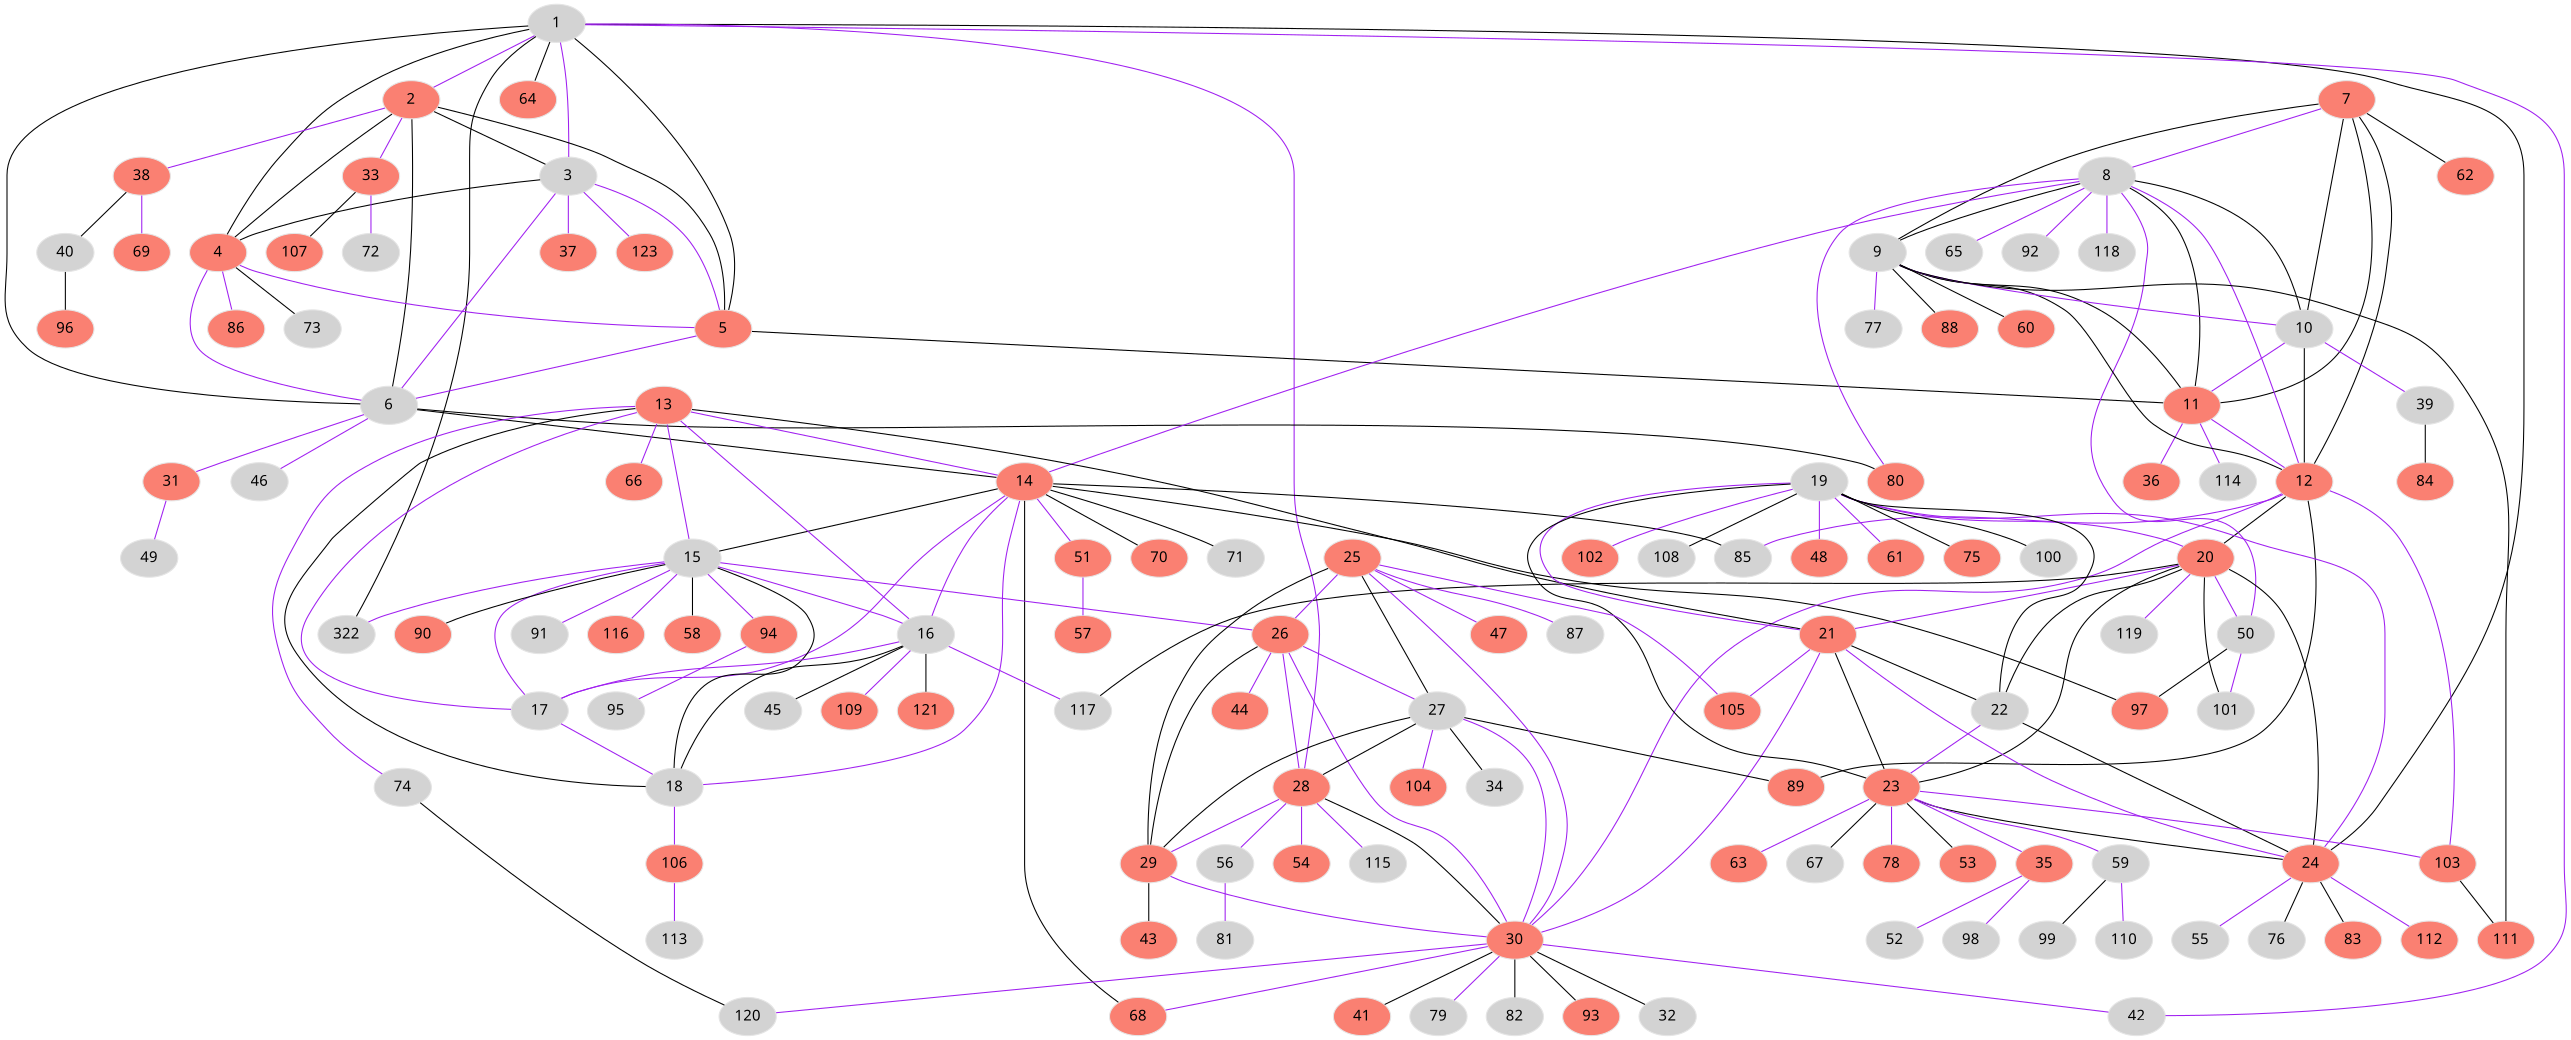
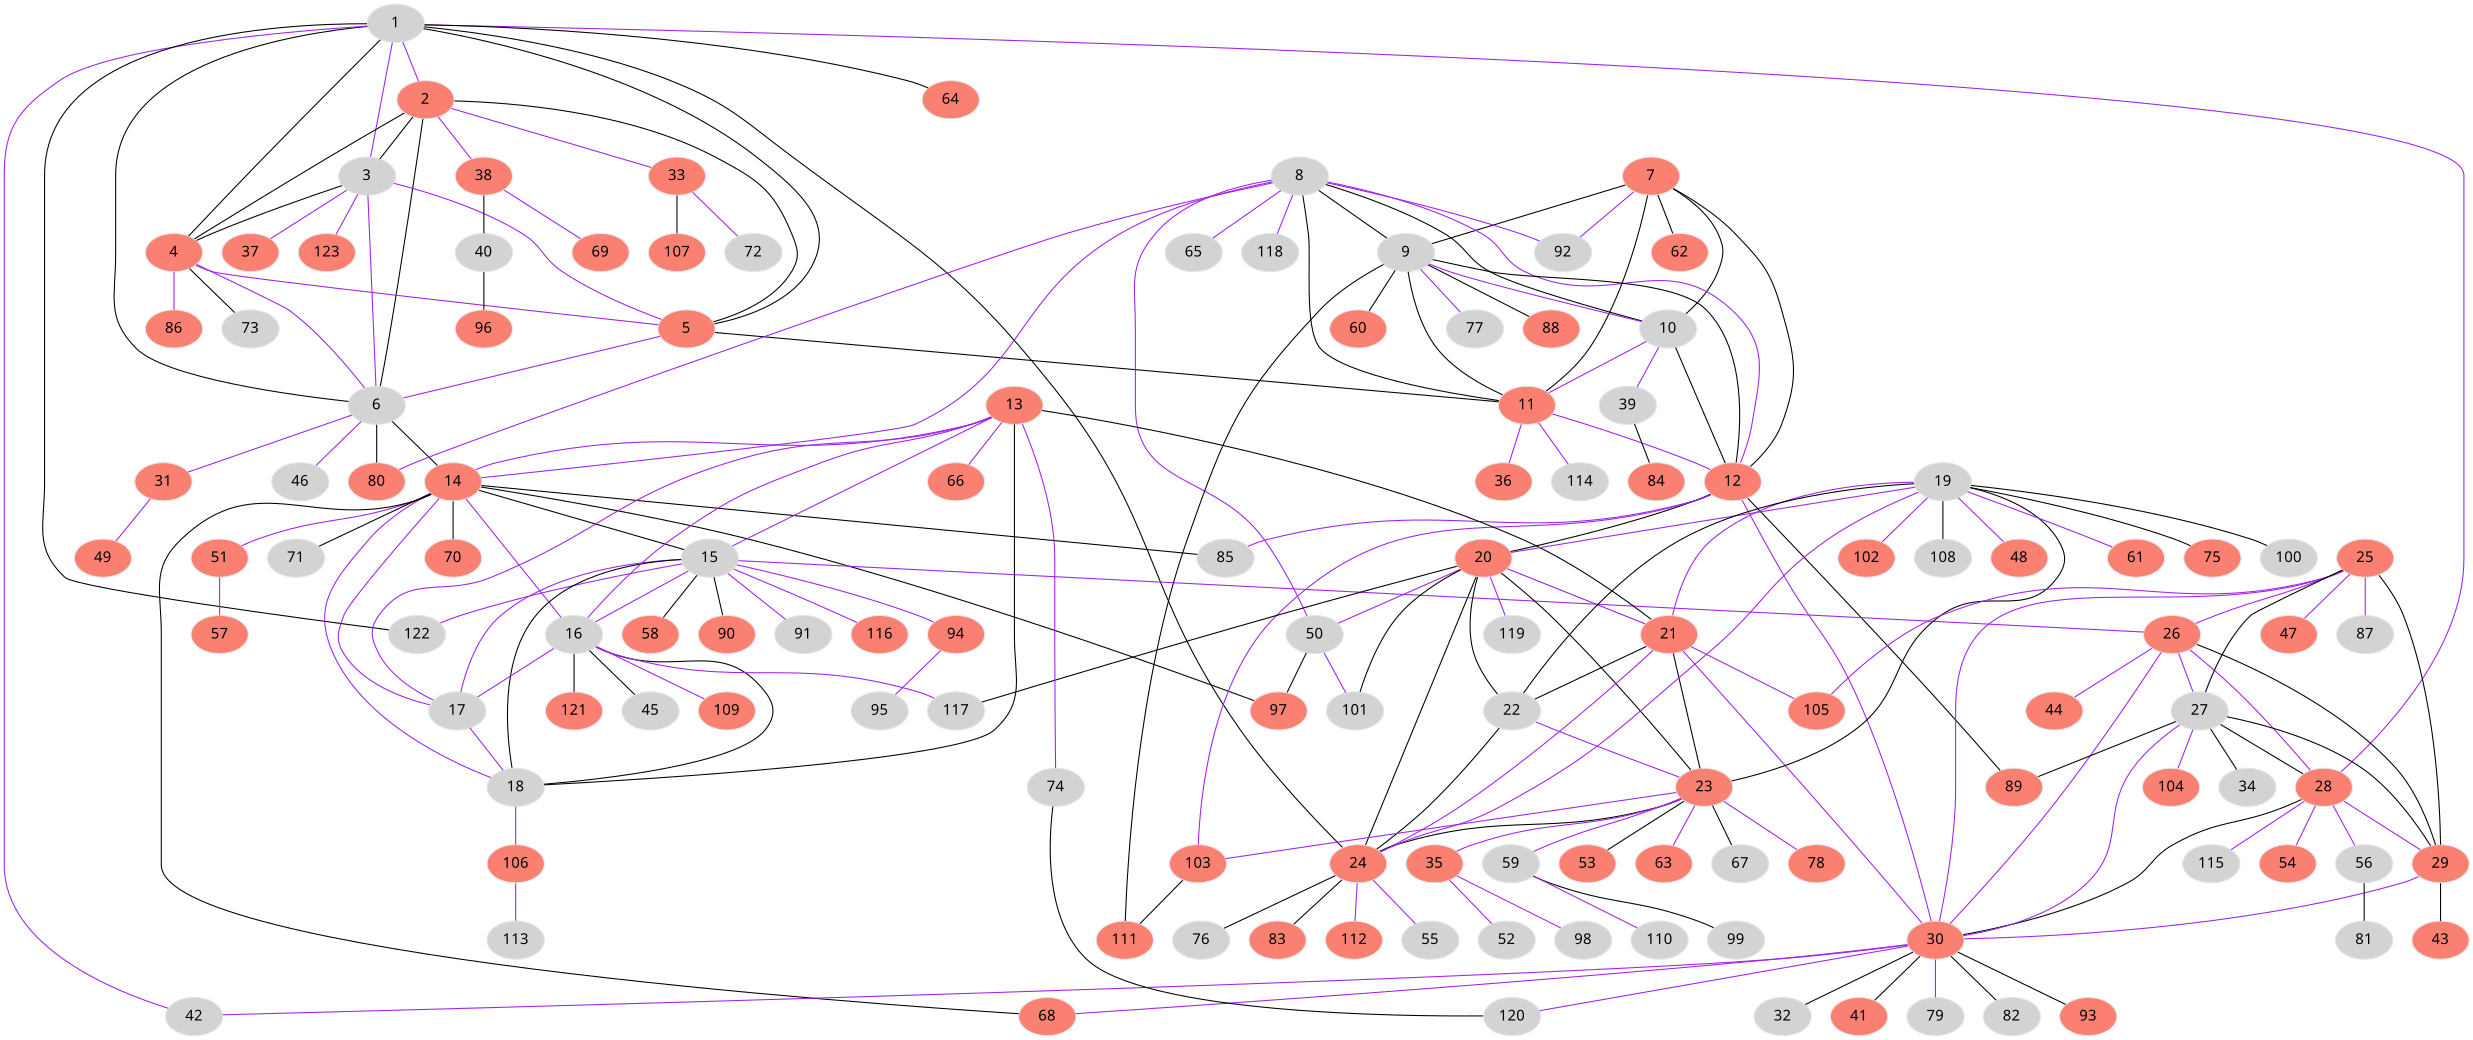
edge "7" -- "8": now "7" -- "92"
node "49": fillcolor lightgrey -> salmon
node "322": label "322" -> "122"
edge "56" -- "81": color purple -> black
